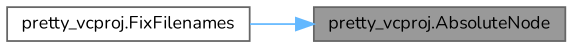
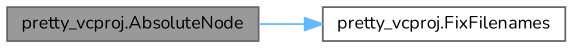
edge "pretty_vcproj.FixFilenames" -> "pretty_vcproj.AbsoluteNode": reversed
